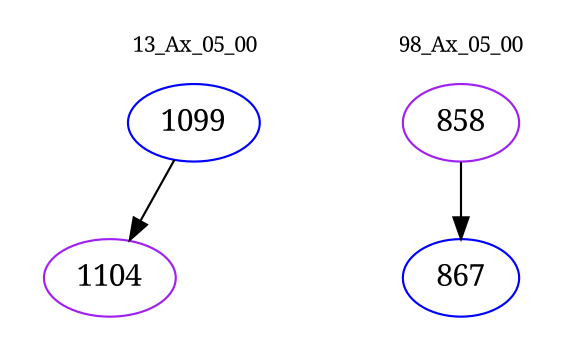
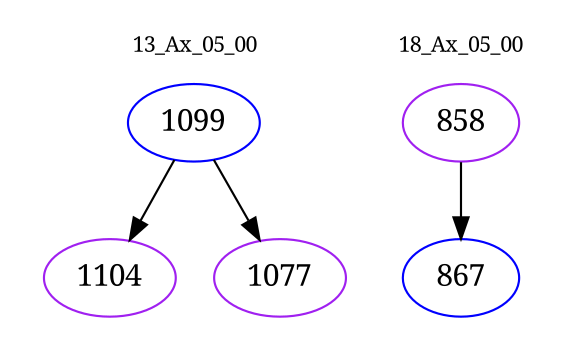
cluster "98_Ax_05_00": label "98_Ax_05_00" -> "18_Ax_05_00"
node "1077": added
